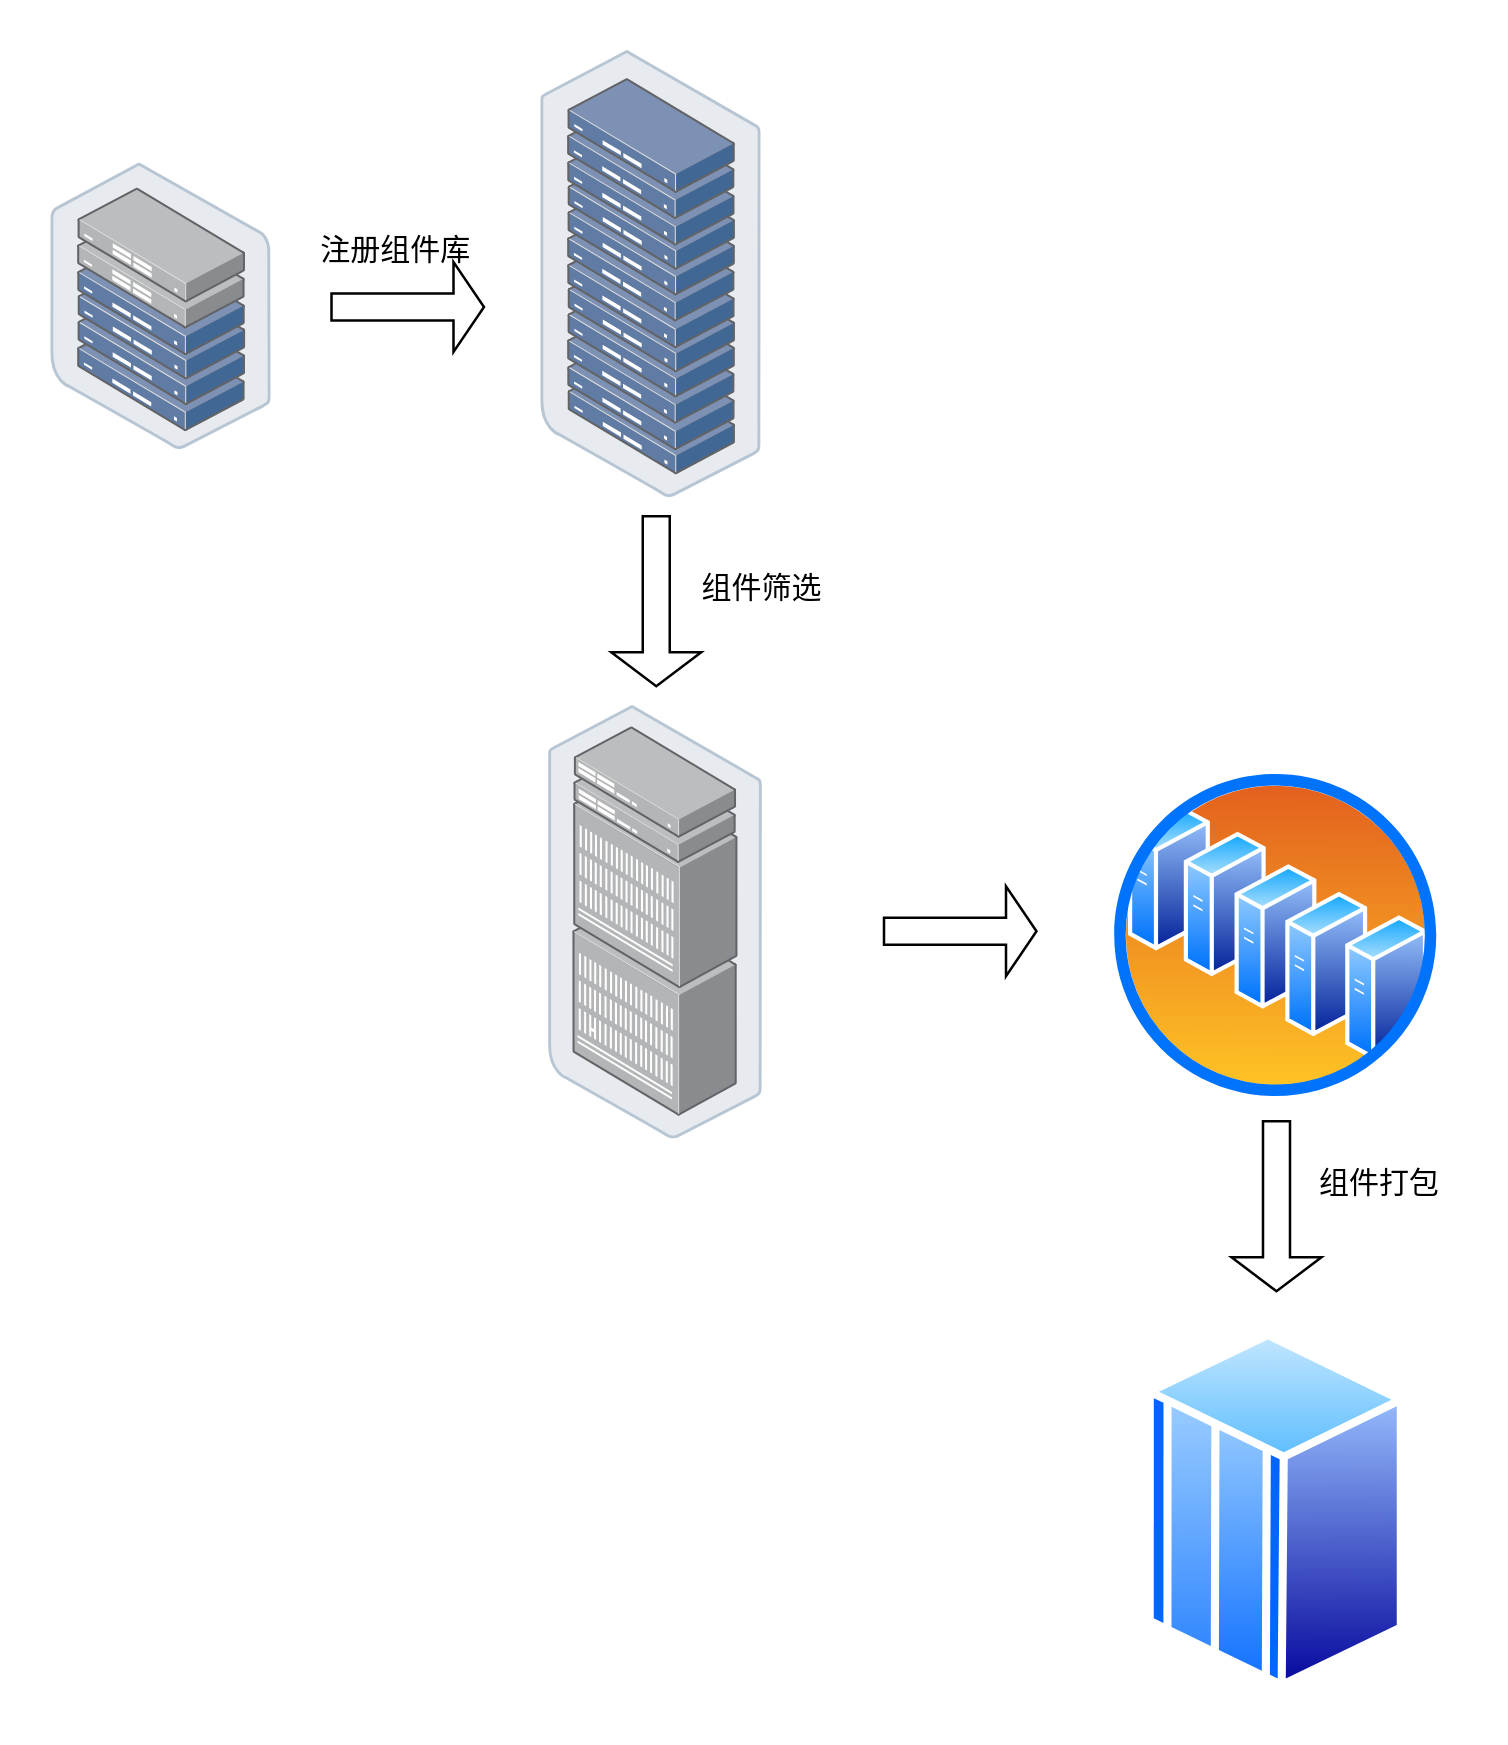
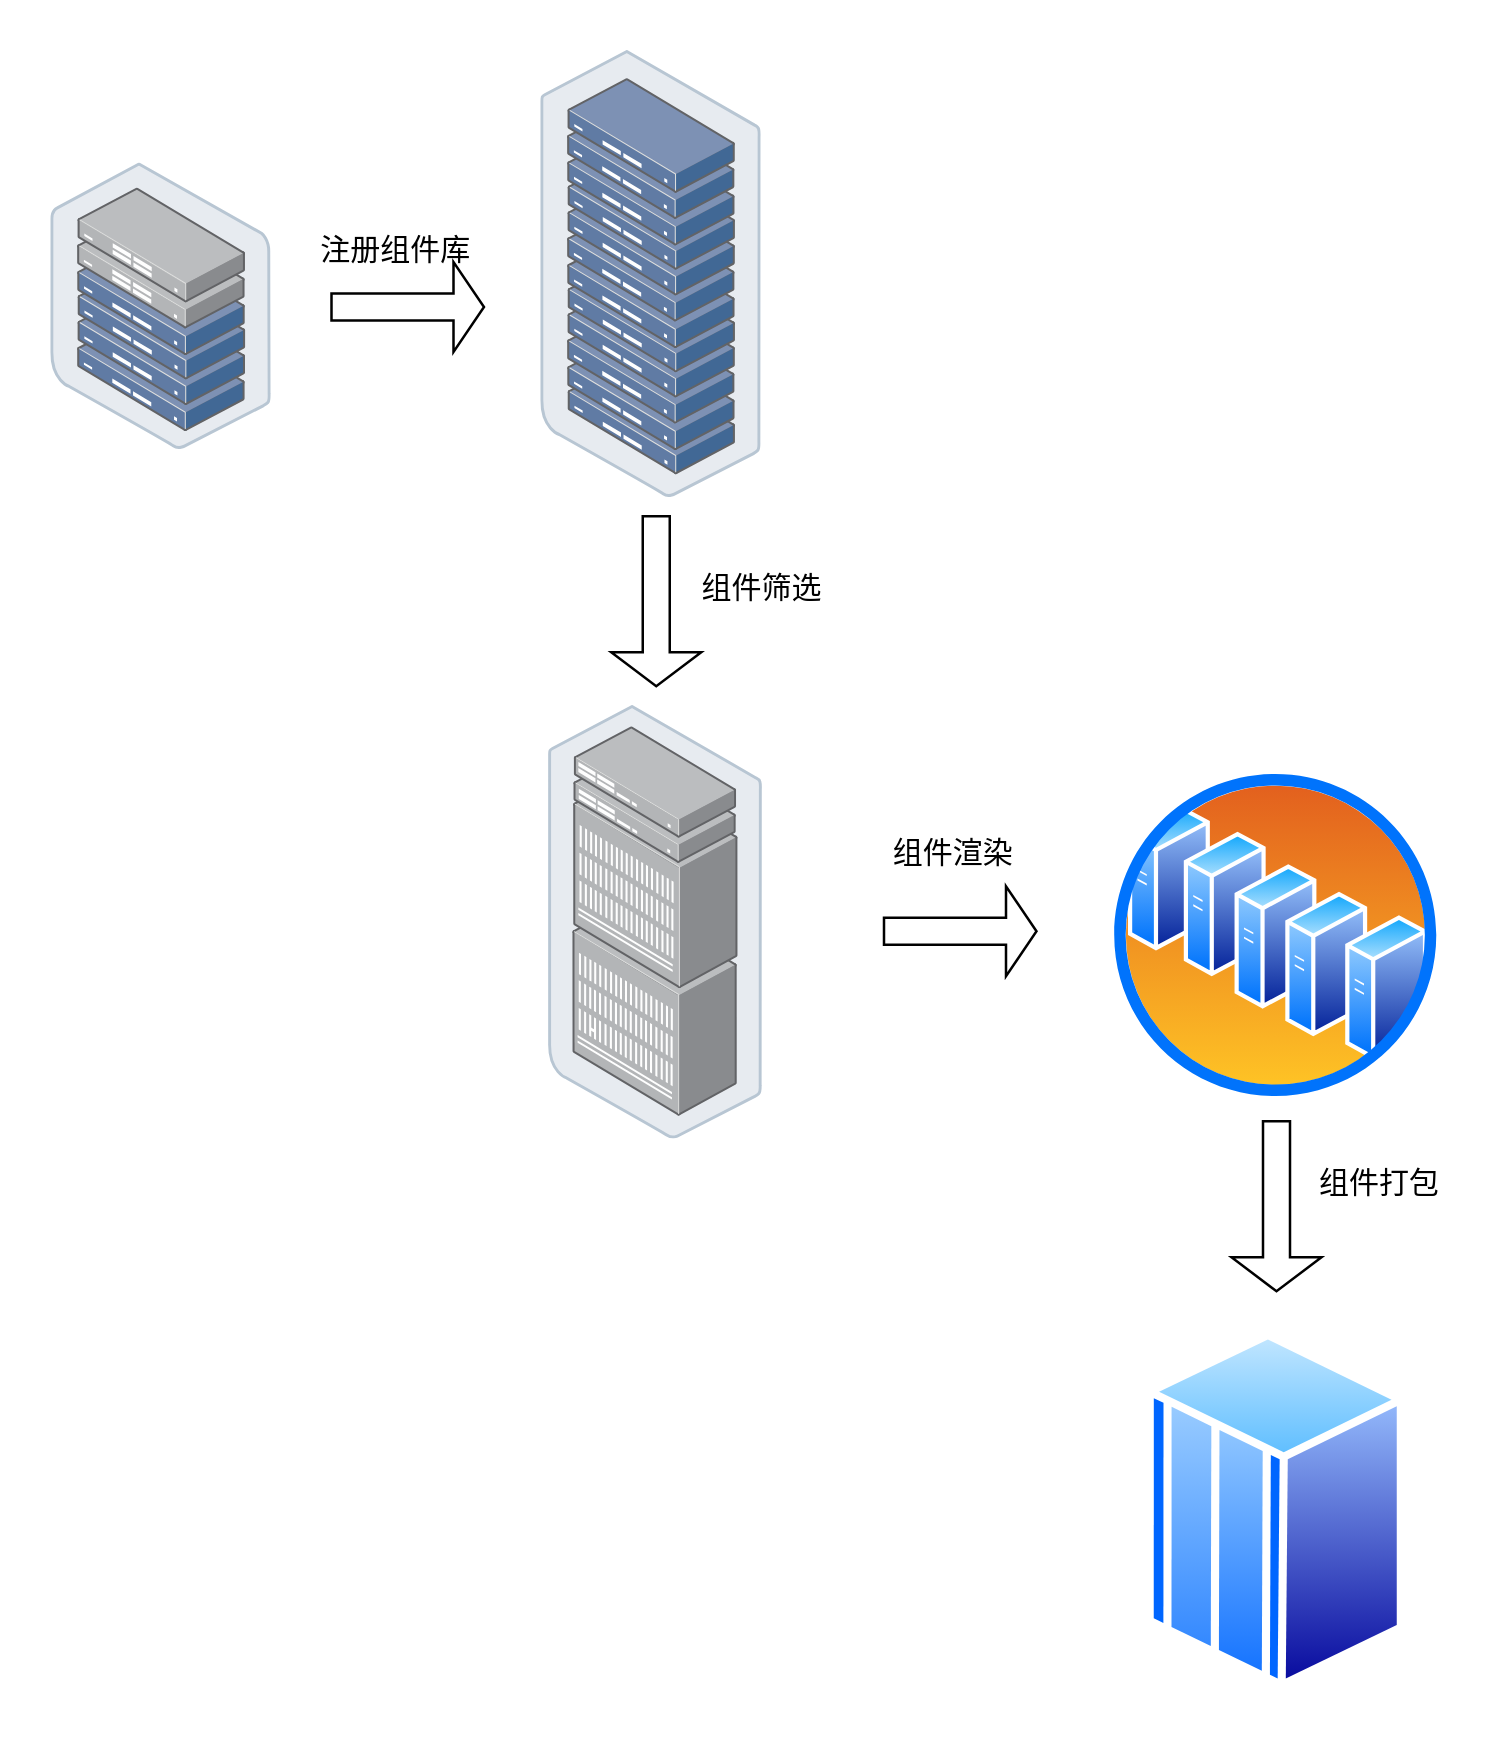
node "组件渲染": added
